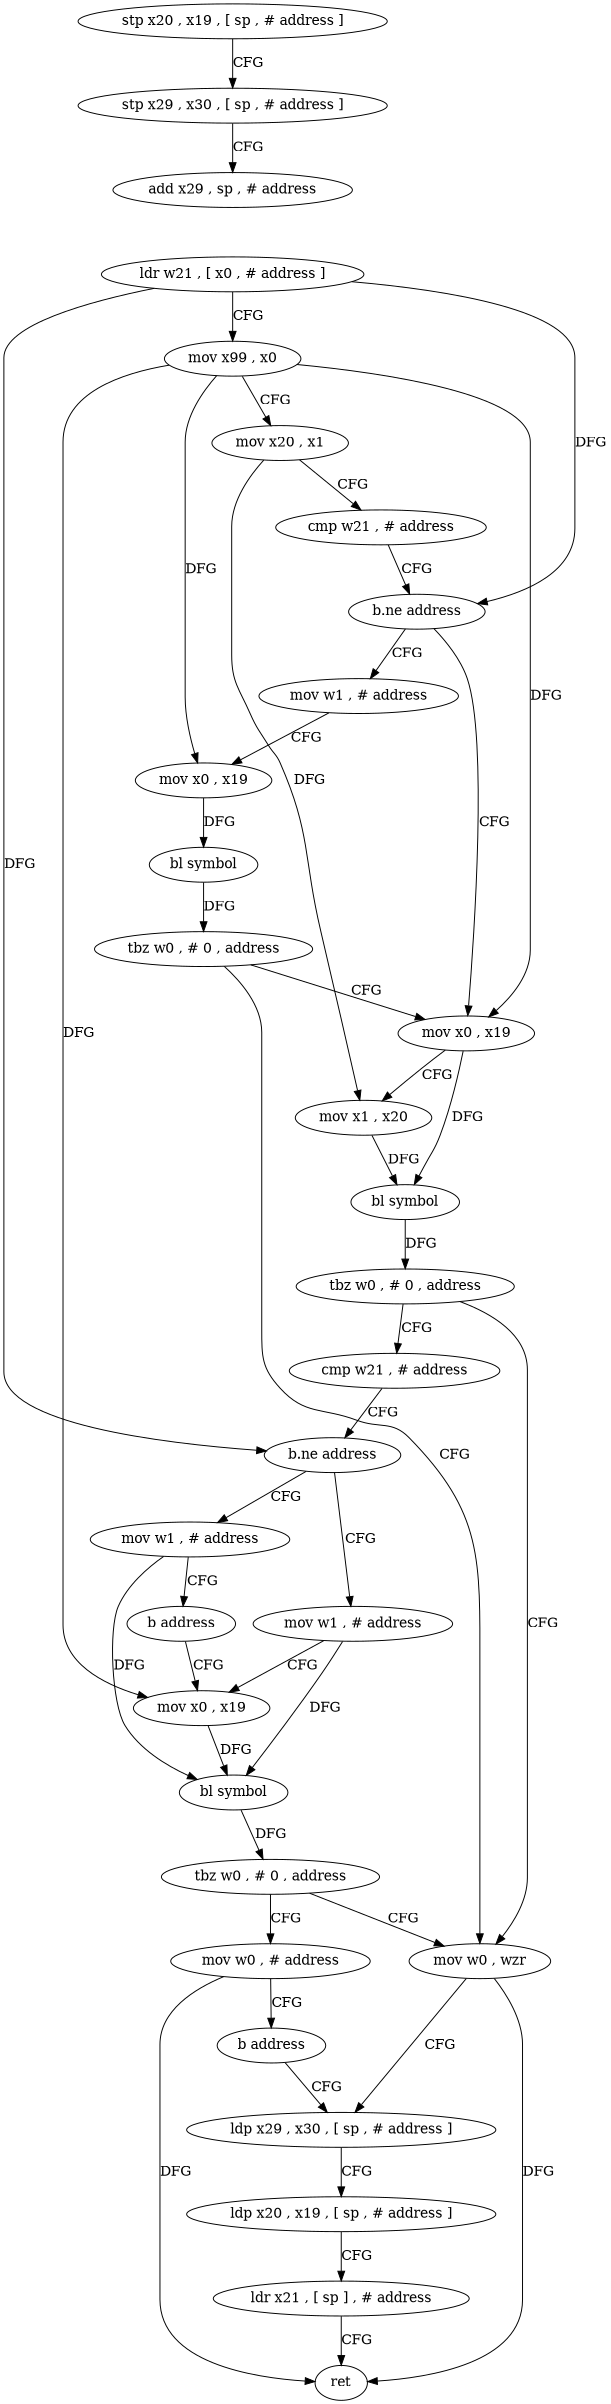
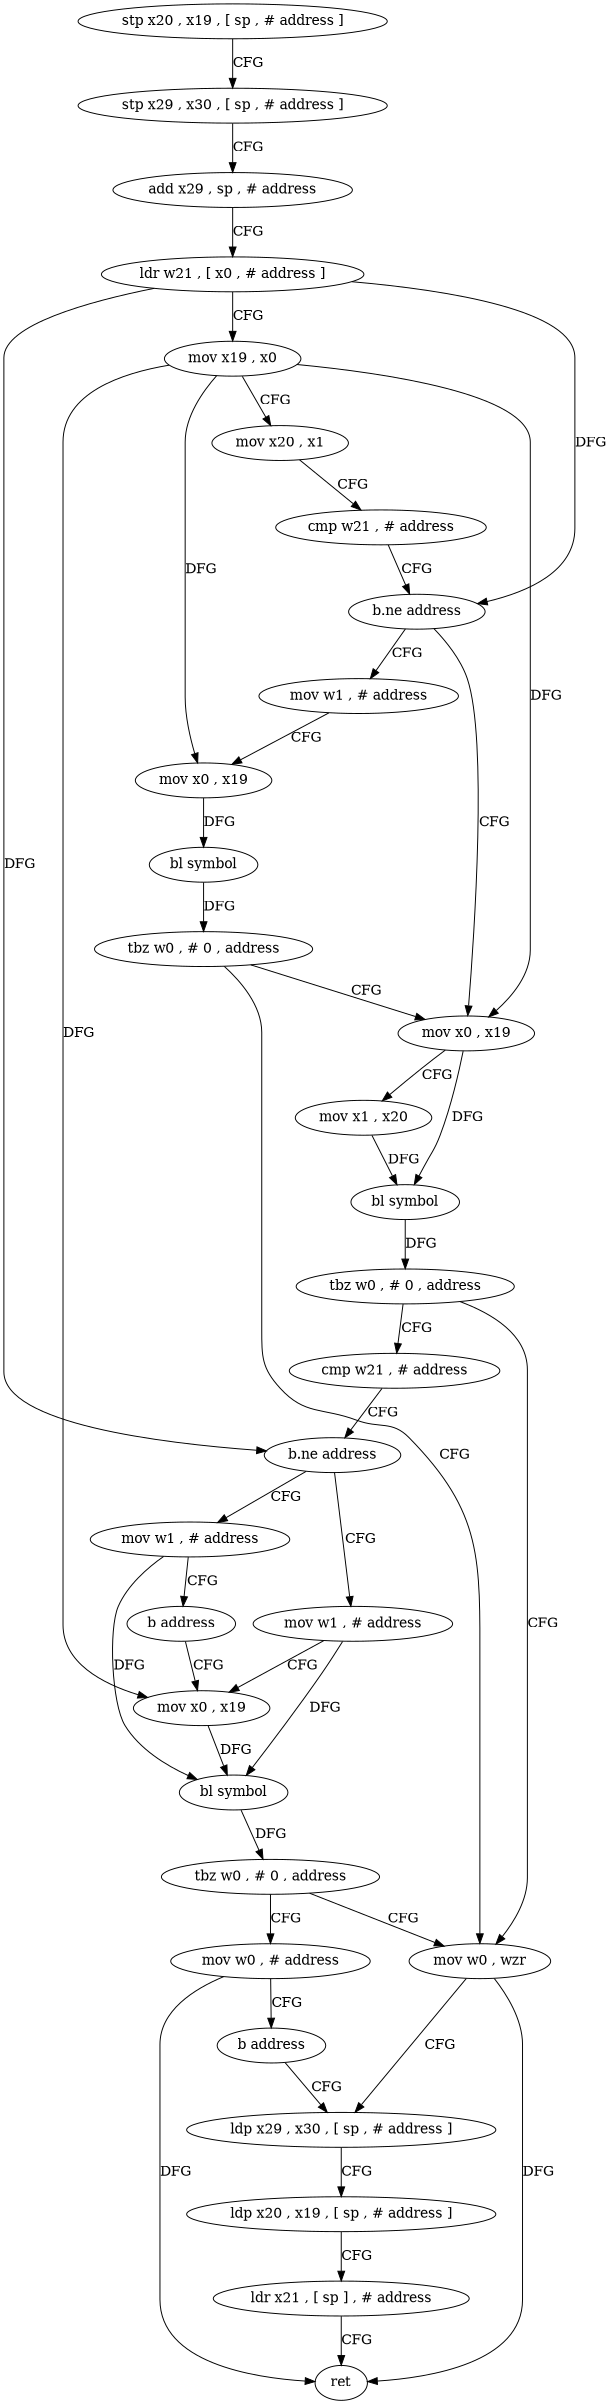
edge "add x29 , sp , # address" -> "ldr w21 , [ x0 , # address ]": added, label "CFG"
node "mov x99 , x0": label "mov x99 , x0" -> "mov x19 , x0"
edge "mov x20 , x1" -> "mov x1 , x20": removed, label "DFG"
